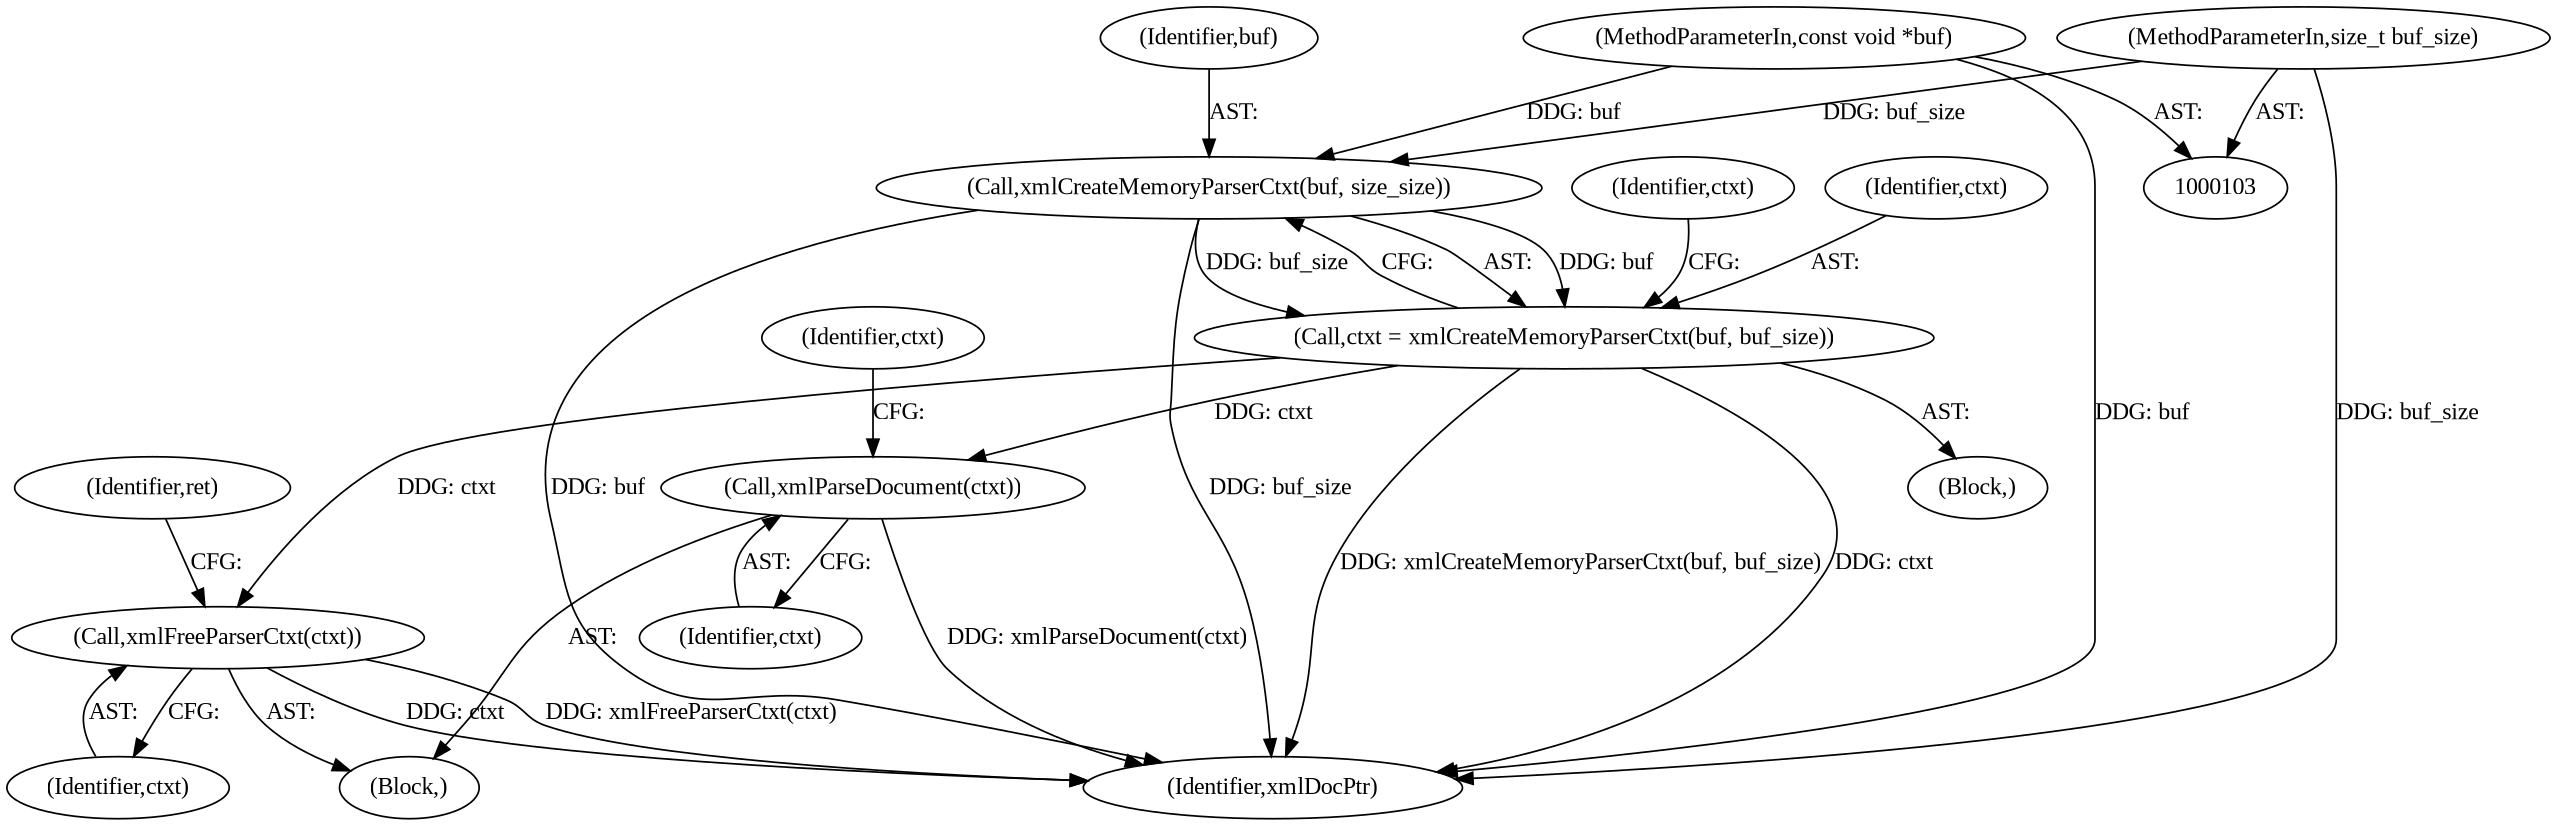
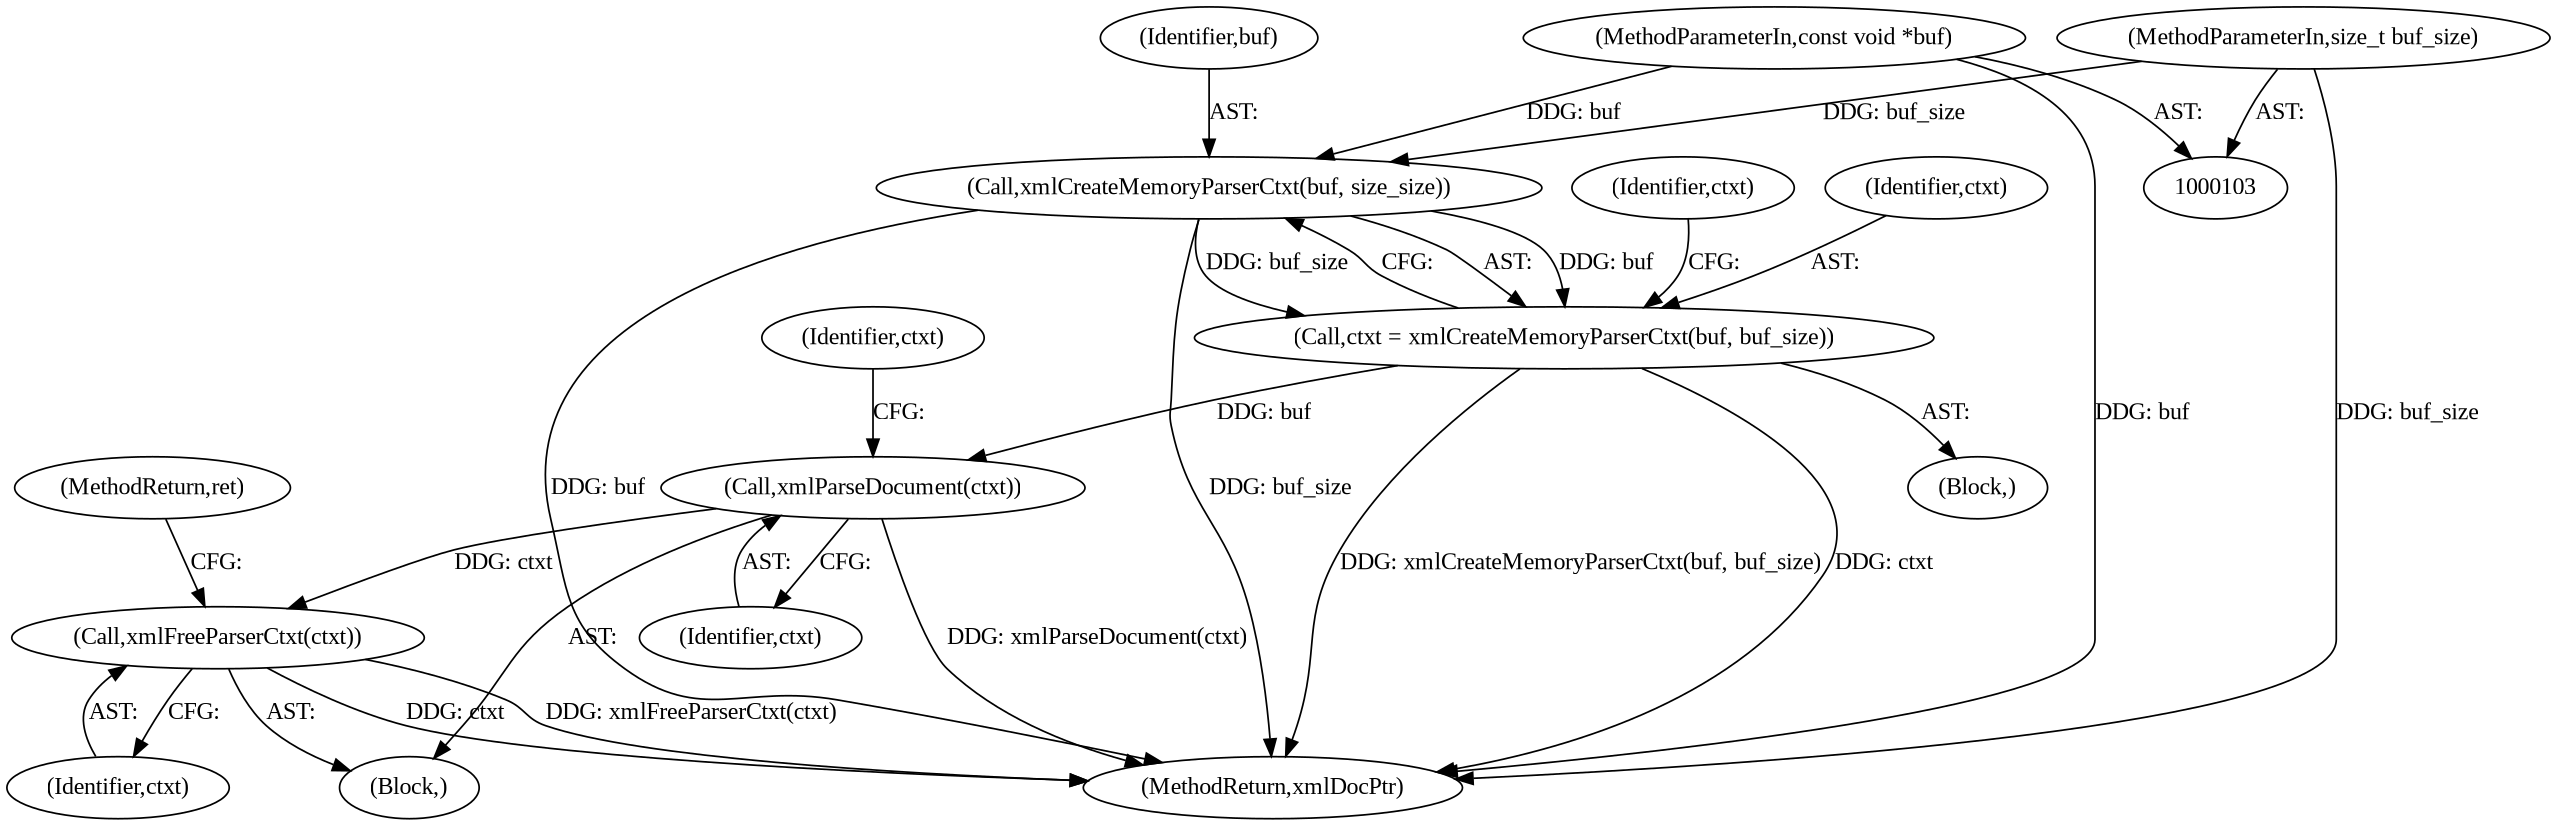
edge "(Call,ctxt = xmlCreateMemoryParserCtxt(buf, buf_size))" -> "(Call,xmlFreeParserCtxt(ctxt))": now "(Call,xmlParseDocument(ctxt))" -> "(Call,xmlFreeParserCtxt(ctxt))"
edge "(Call,ctxt = xmlCreateMemoryParserCtxt(buf, buf_size))" -> "(Call,xmlParseDocument(ctxt))": label "DDG: ctxt" -> "DDG: buf"
node "(Identifier,ret)": label "(Identifier,ret)" -> "(MethodReturn,ret)"
node "(Identifier,xmlDocPtr)": label "(Identifier,xmlDocPtr)" -> "(MethodReturn,xmlDocPtr)"
